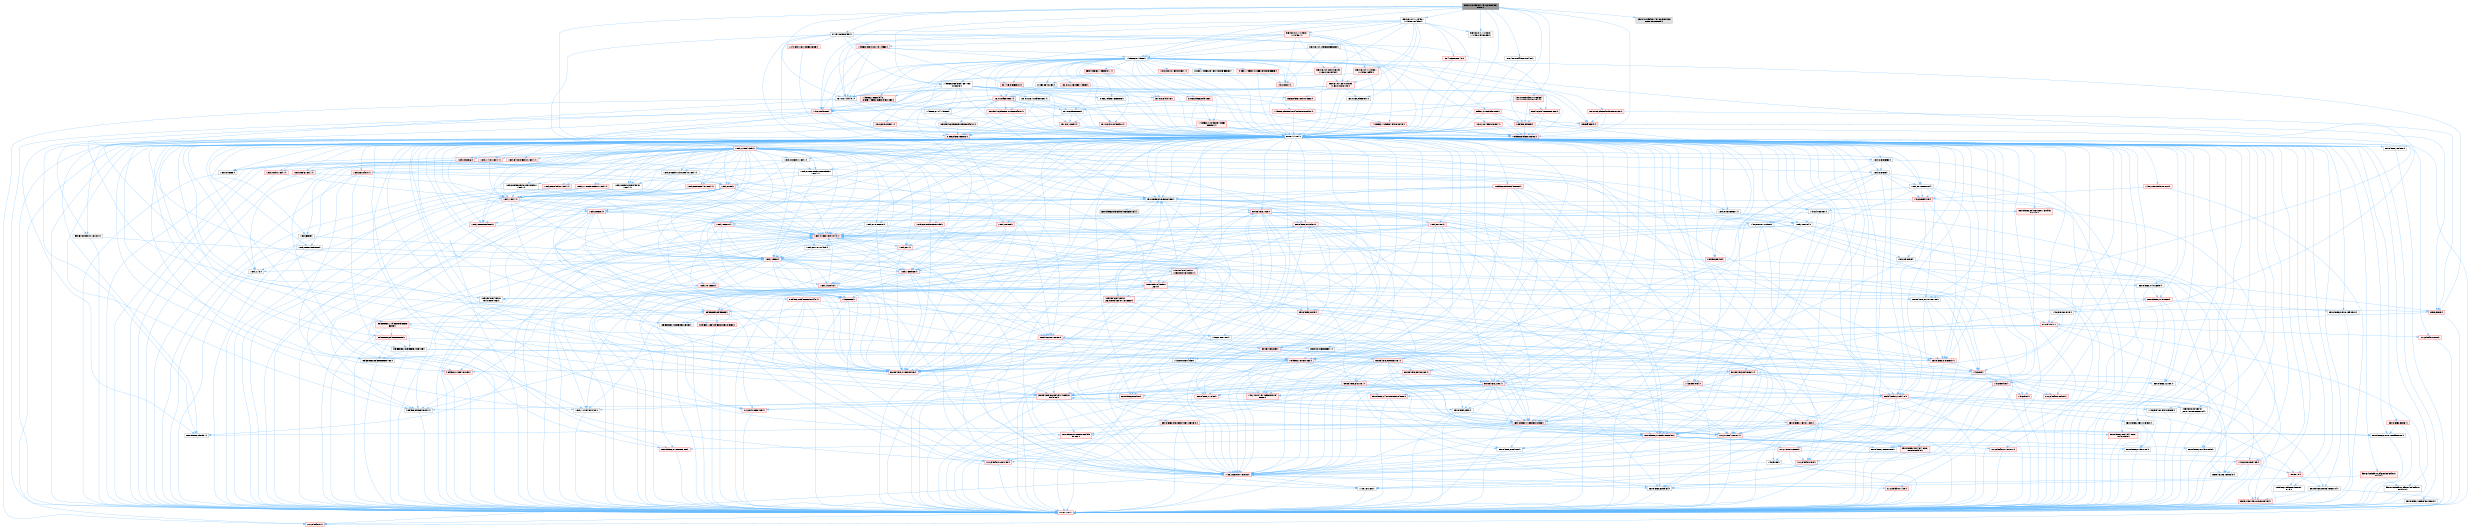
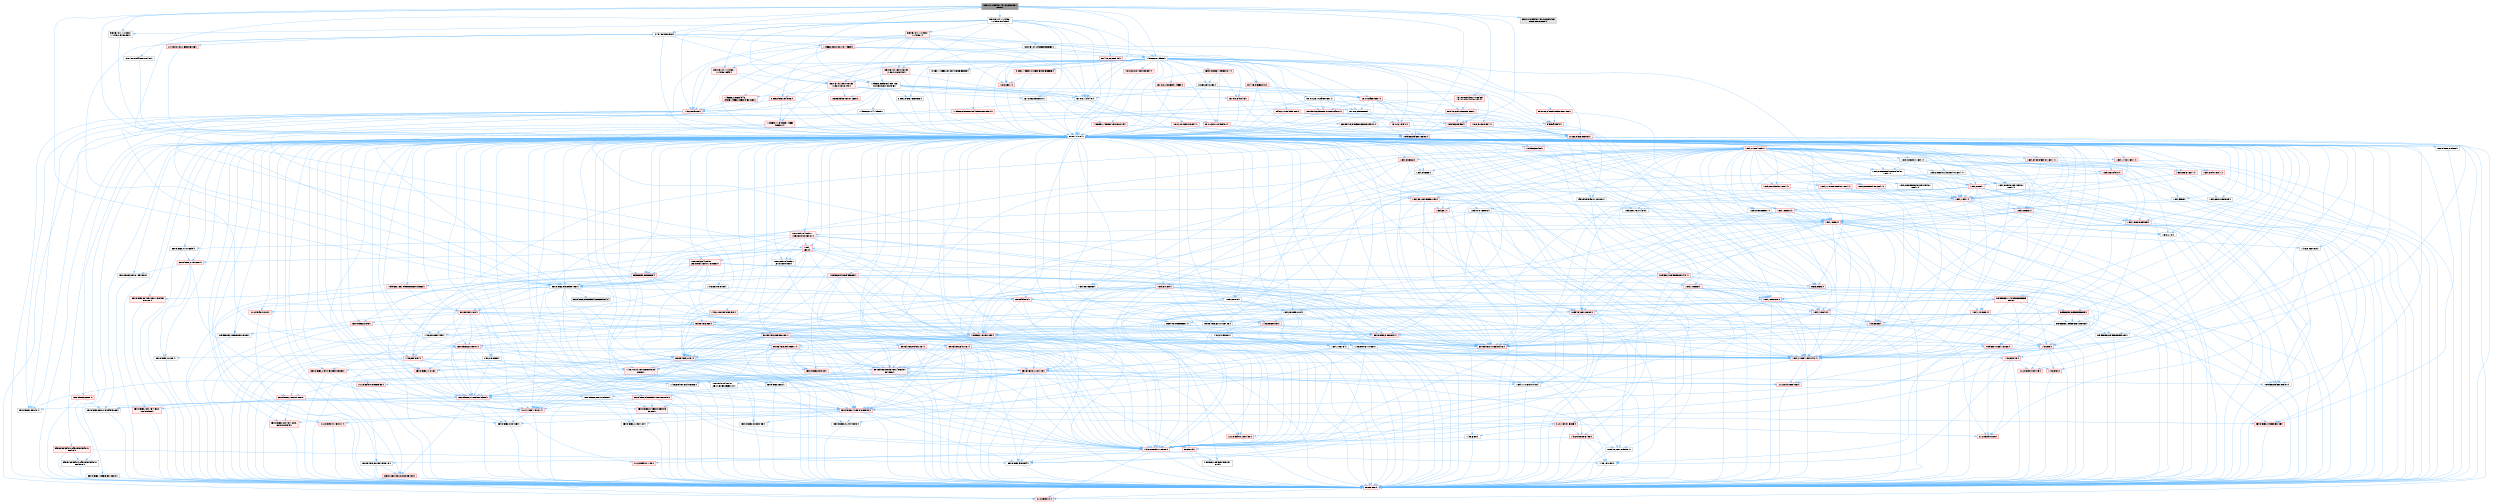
edge "Rendering/SlateLayoutTransform.h" -> "Widgets/SWidget.h": reversed
node "Widgets/DeclarativeSyntax Support.h": label "Widgets/DeclarativeSyntax Support.h" -> "Widgets/DeclarativeSyntax PointerIsConvertible.h"
edge "Math/UnrealMath.h" -> "Math/ScaleRotationTranslation Matrix.h": removed
edge "Math/UnrealMathUtility.h" -> "Math/Box.h": reversed
node "Internationalization /Text.h": label "Internationalization /Text.h" -> "Math /Text.h"
node "HAL/PlatformProperties.h": added
